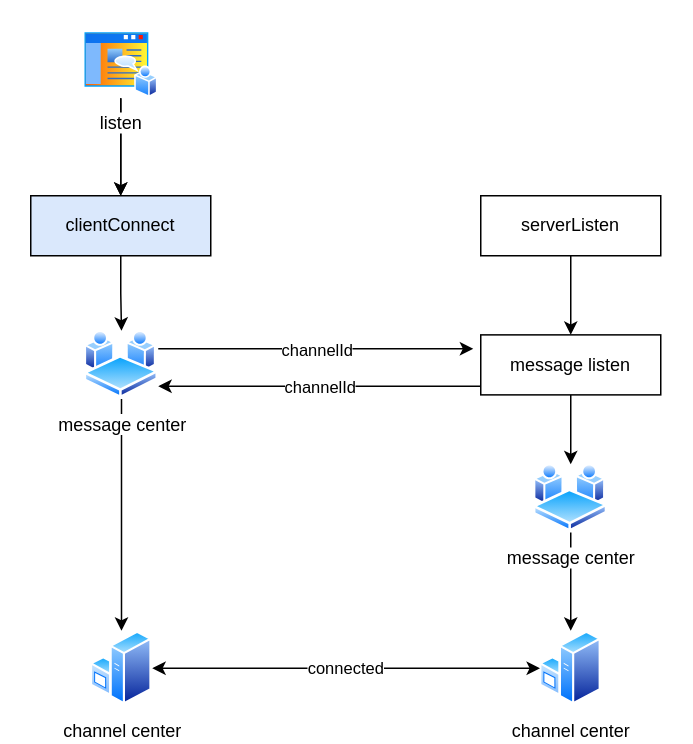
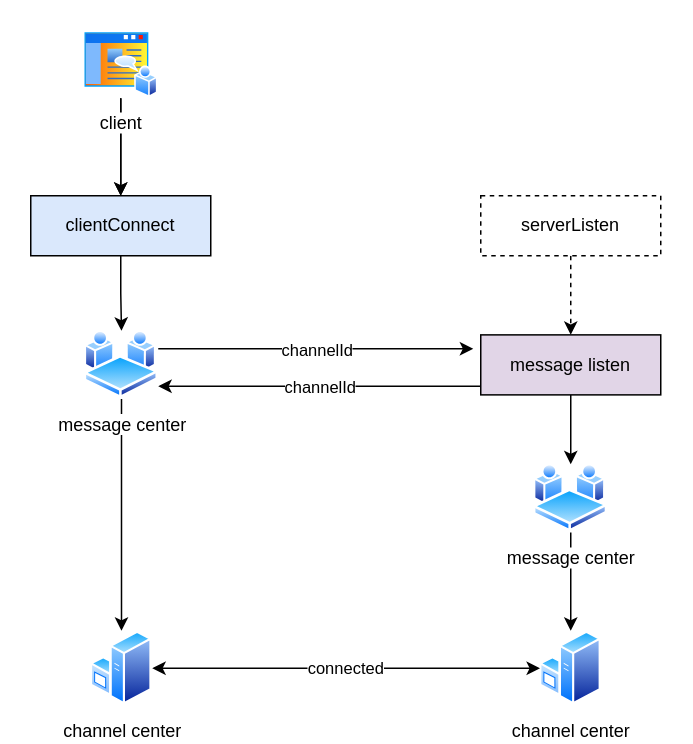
node "listen": label "listen" -> "client"
node "serverListen": style solid -> dashed
edge "serverListen" -> "message listen": style solid -> dashed
node "message listen": fillcolor #ffffff -> #e1d5e7
